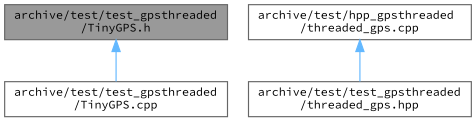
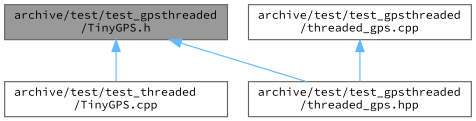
node "archive/test/hpp_gpsthreaded /threaded_gps.cpp": label "archive/test/hpp_gpsthreaded /threaded_gps.cpp" -> "archive/test/test_gpsthreaded /threaded_gps.cpp"
edge "archive/test/test_gpsthreaded /threaded_gps.hpp" -> "archive/test/test_gpsthreaded /TinyGPS.h": added
node "archive/test/test_gpsthreaded /TinyGPS.cpp": label "archive/test/test_gpsthreaded /TinyGPS.cpp" -> "archive/test/test_threaded /TinyGPS.cpp"
